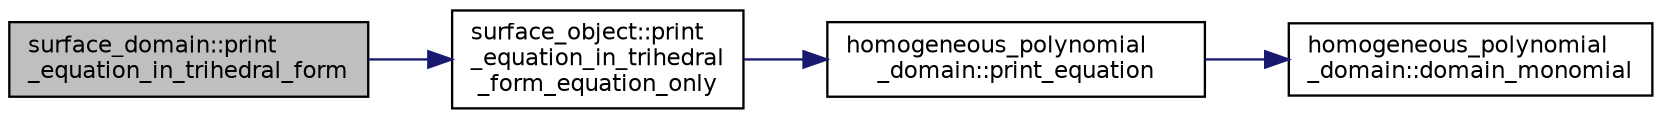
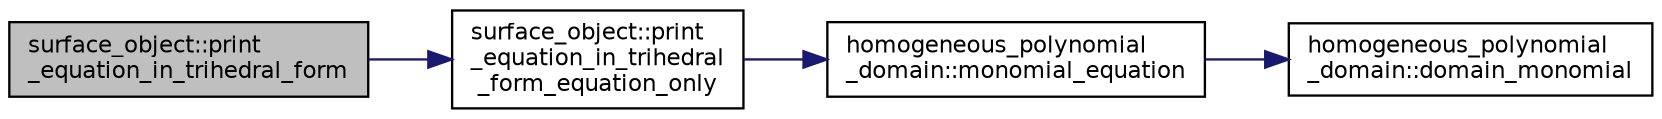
node "surface_domain::print _equation_in_trihedral_form": label "surface_domain::print _equation_in_trihedral_form" -> "surface_object::print _equation_in_trihedral_form"
node "homogeneous_polynomial _domain::print_equation": label "homogeneous_polynomial _domain::print_equation" -> "homogeneous_polynomial _domain::monomial_equation"
